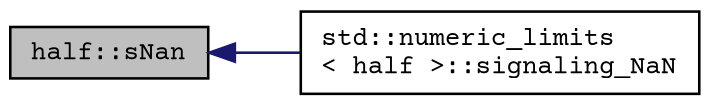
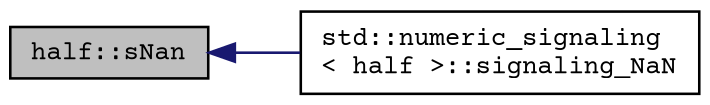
node "std::numeric_limits < half >::signaling_NaN": label "std::numeric_limits < half >::signaling_NaN" -> "std::numeric_signaling < half >::signaling_NaN"
